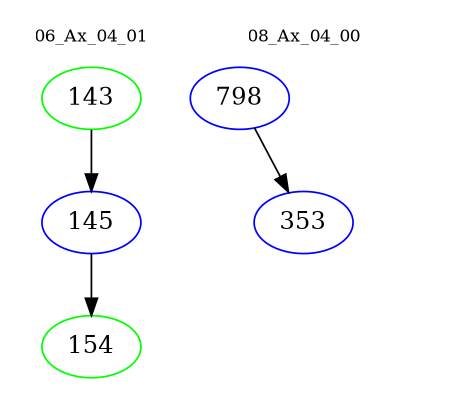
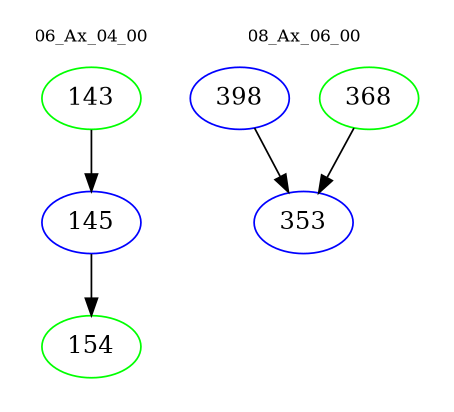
cluster "06_Ax_04_01": label "06_Ax_04_01" -> "06_Ax_04_00"
cluster "08_Ax_04_00": label "08_Ax_04_00" -> "08_Ax_06_00"
node "798": label "798" -> "398"
node "368": added
